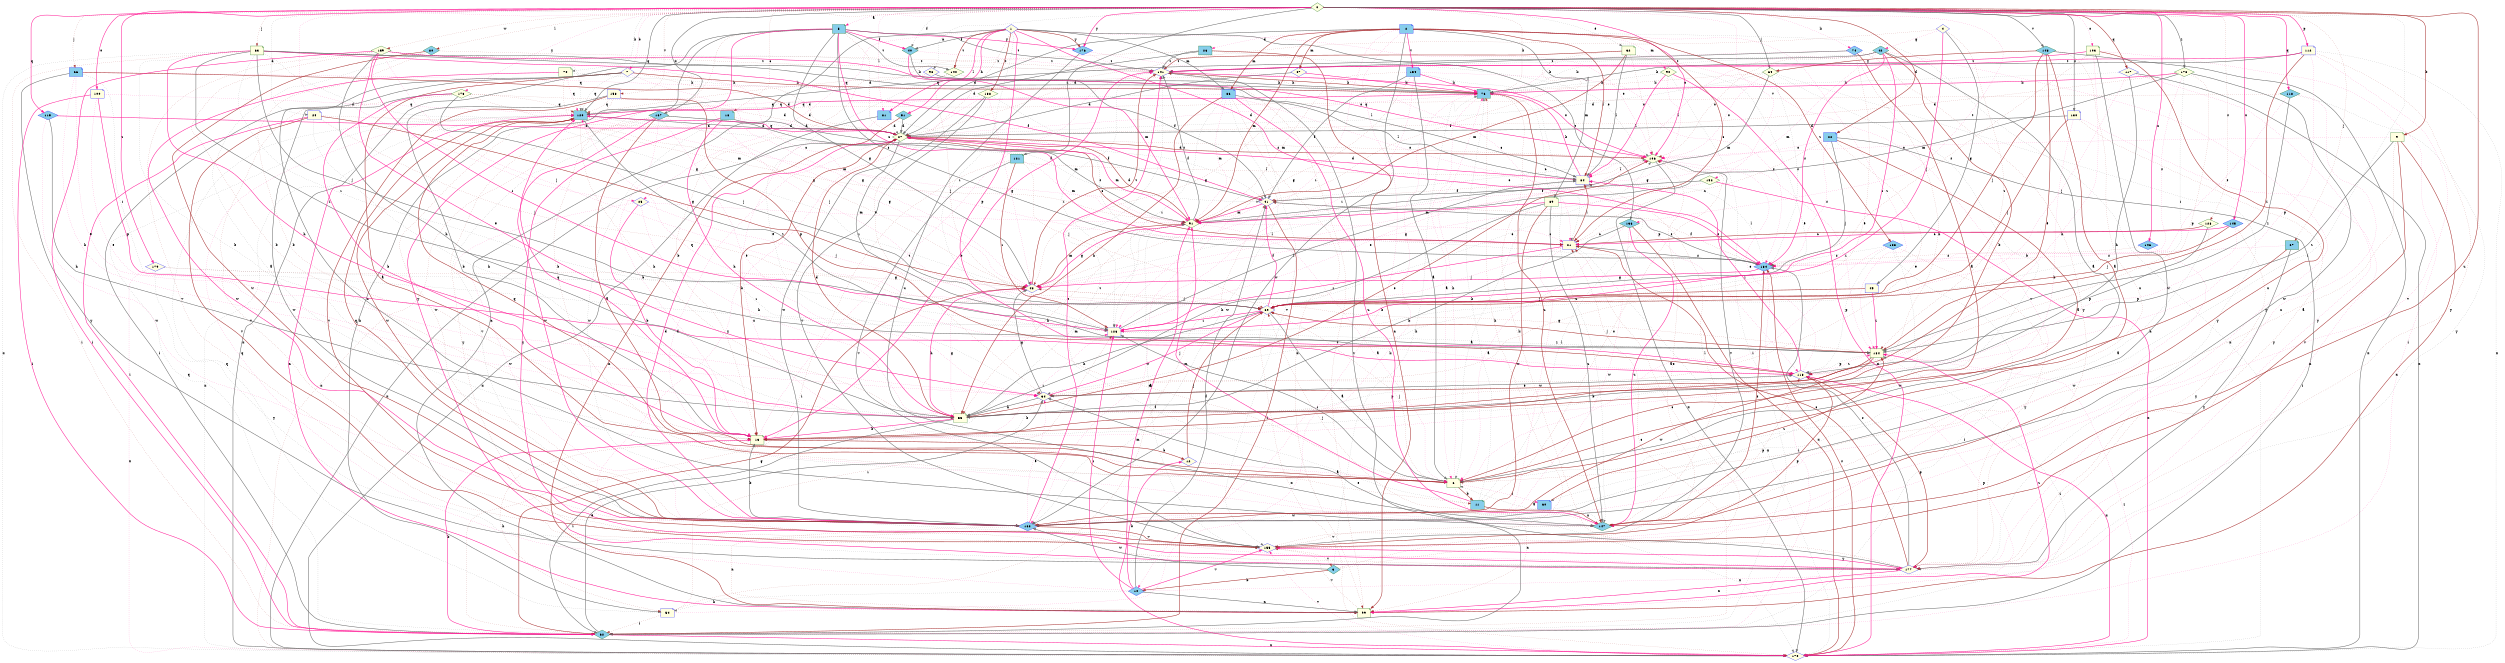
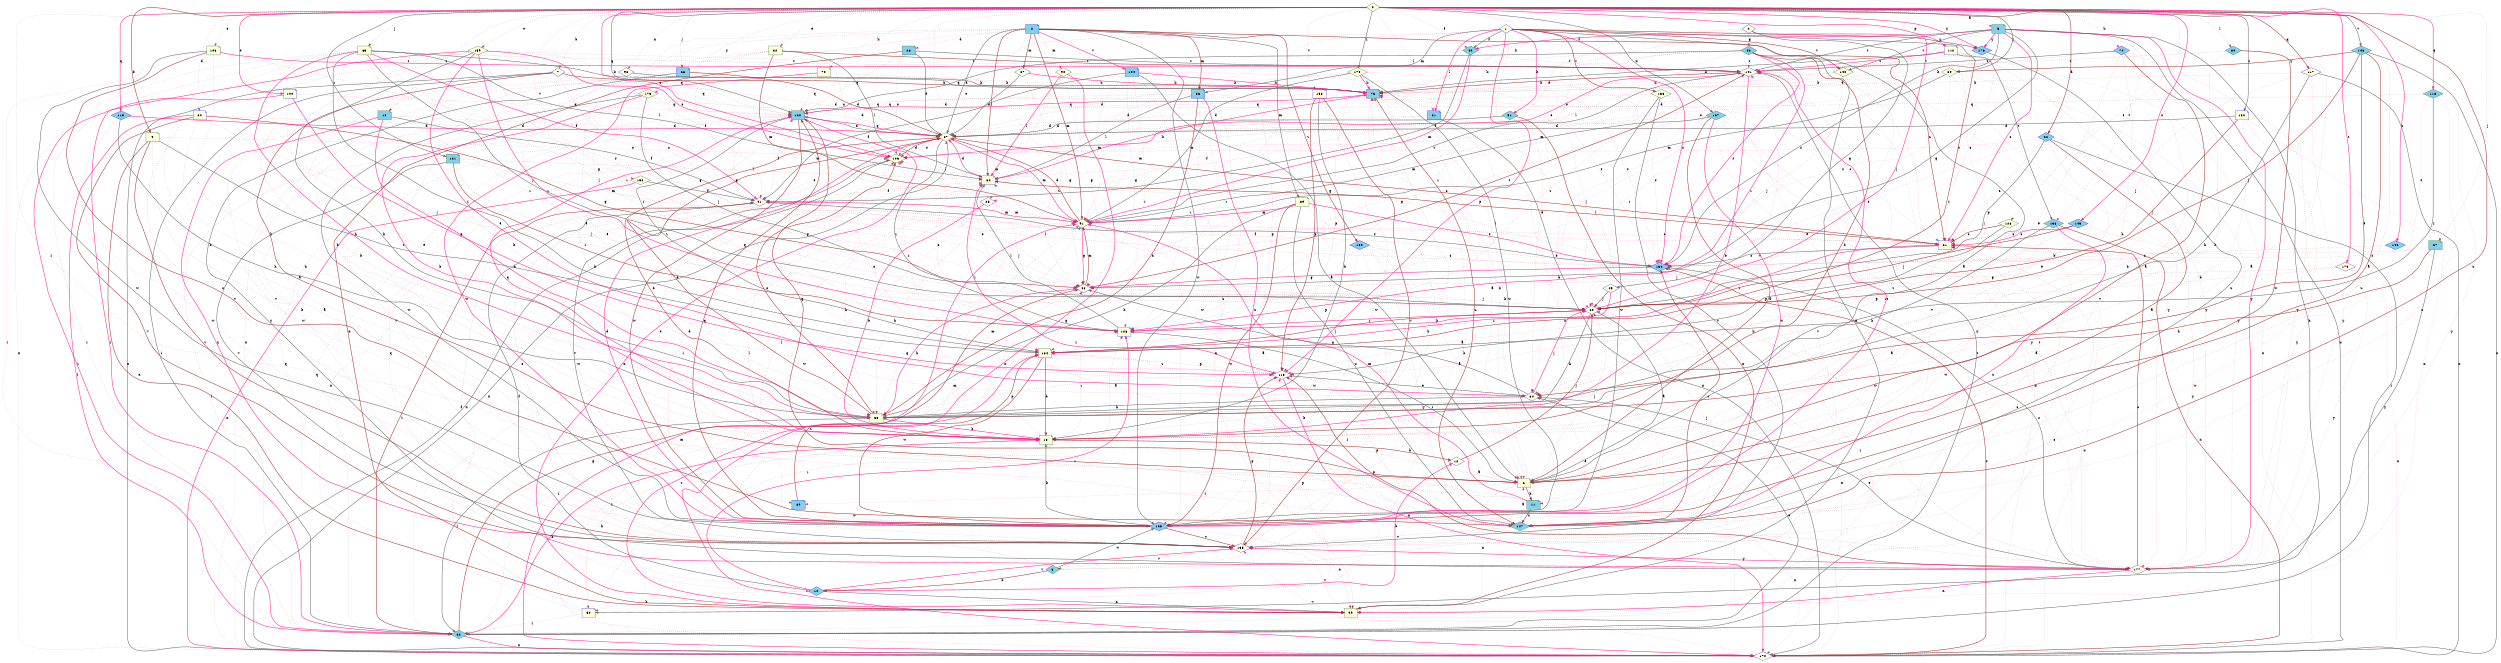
node "22": shape note -> diamond
edge "69" -> "41": removed, label "f"
node "45": shape note -> diamond
edge "7" -> "147": now "7" -> "170"
